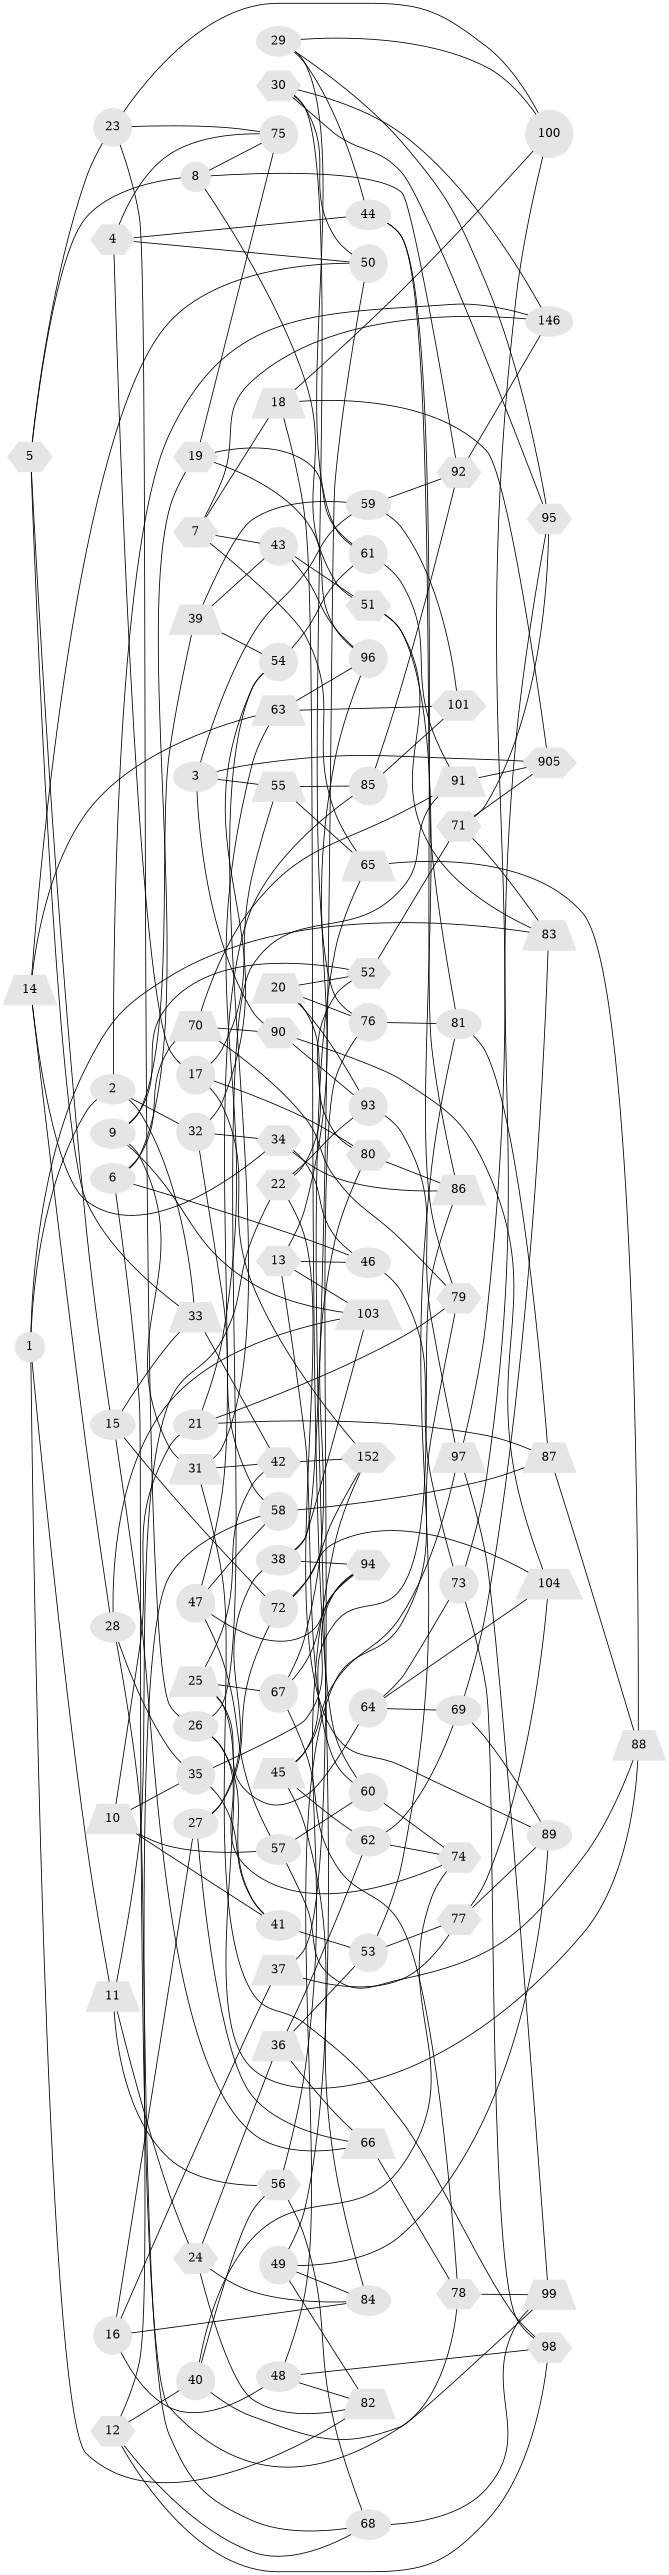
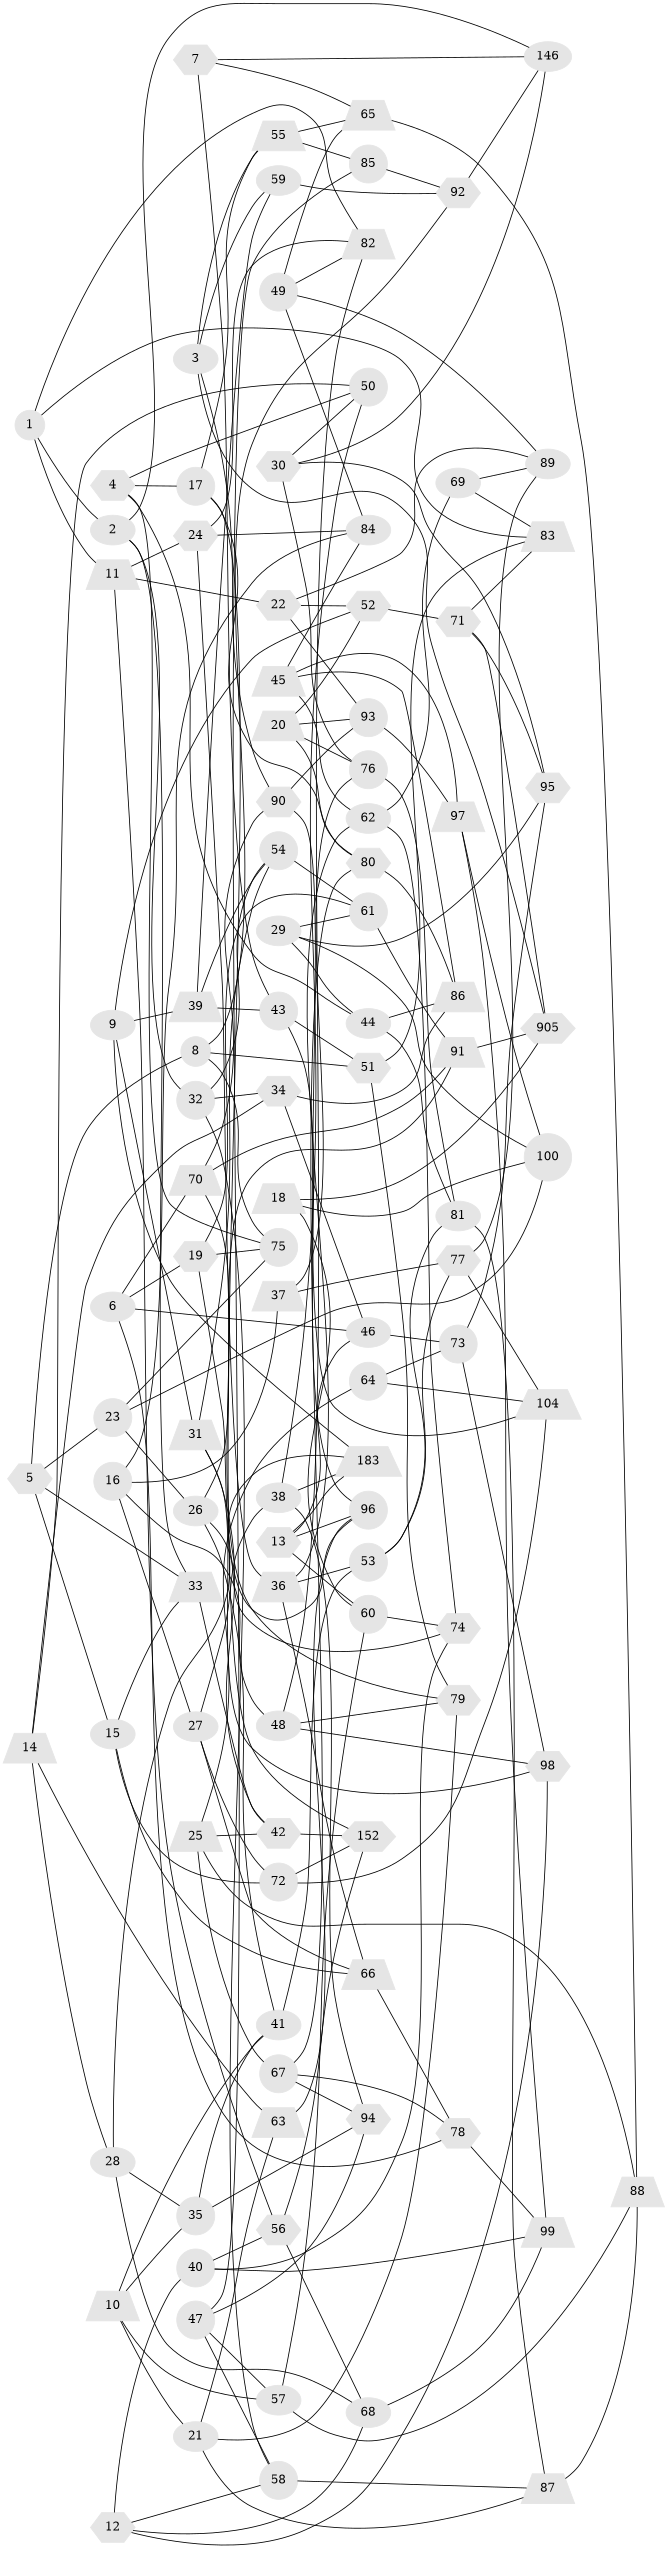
edge "18" -- "7": removed
node "101": removed
node "103": label "103" -> "183"
edge "64" -- "69": removed
